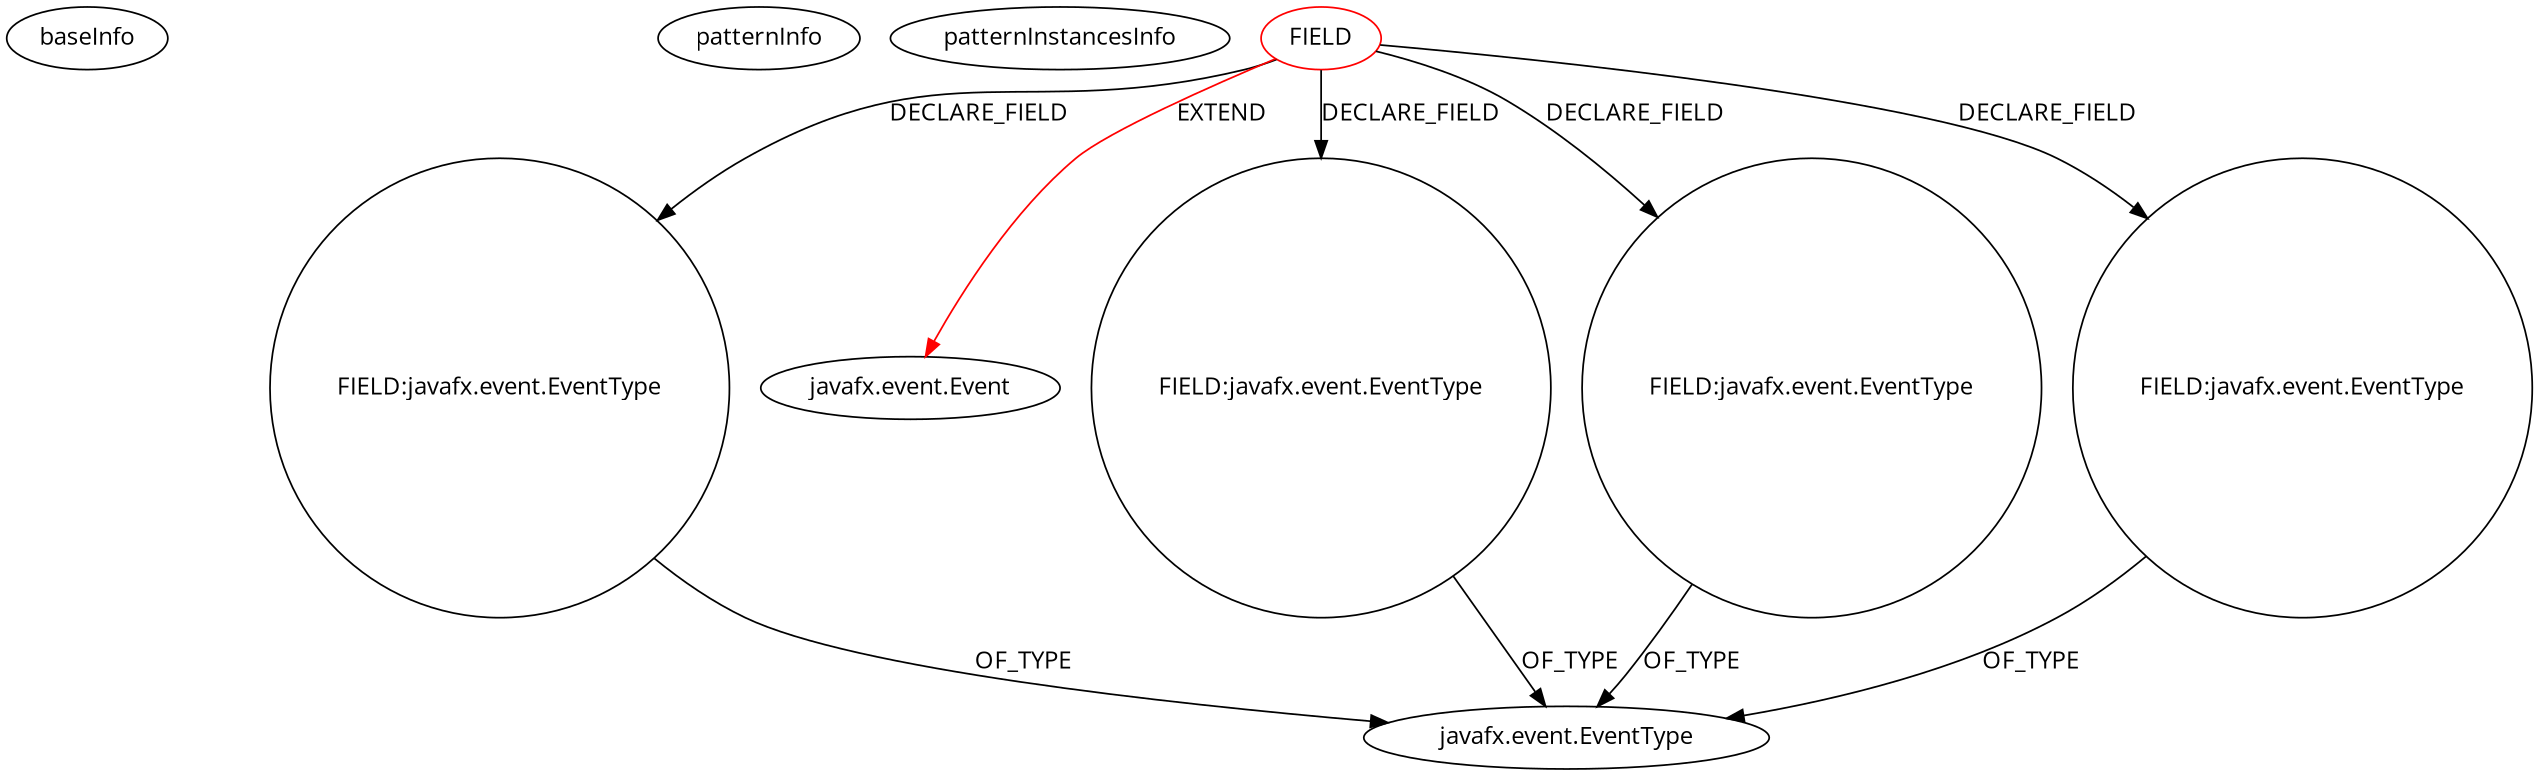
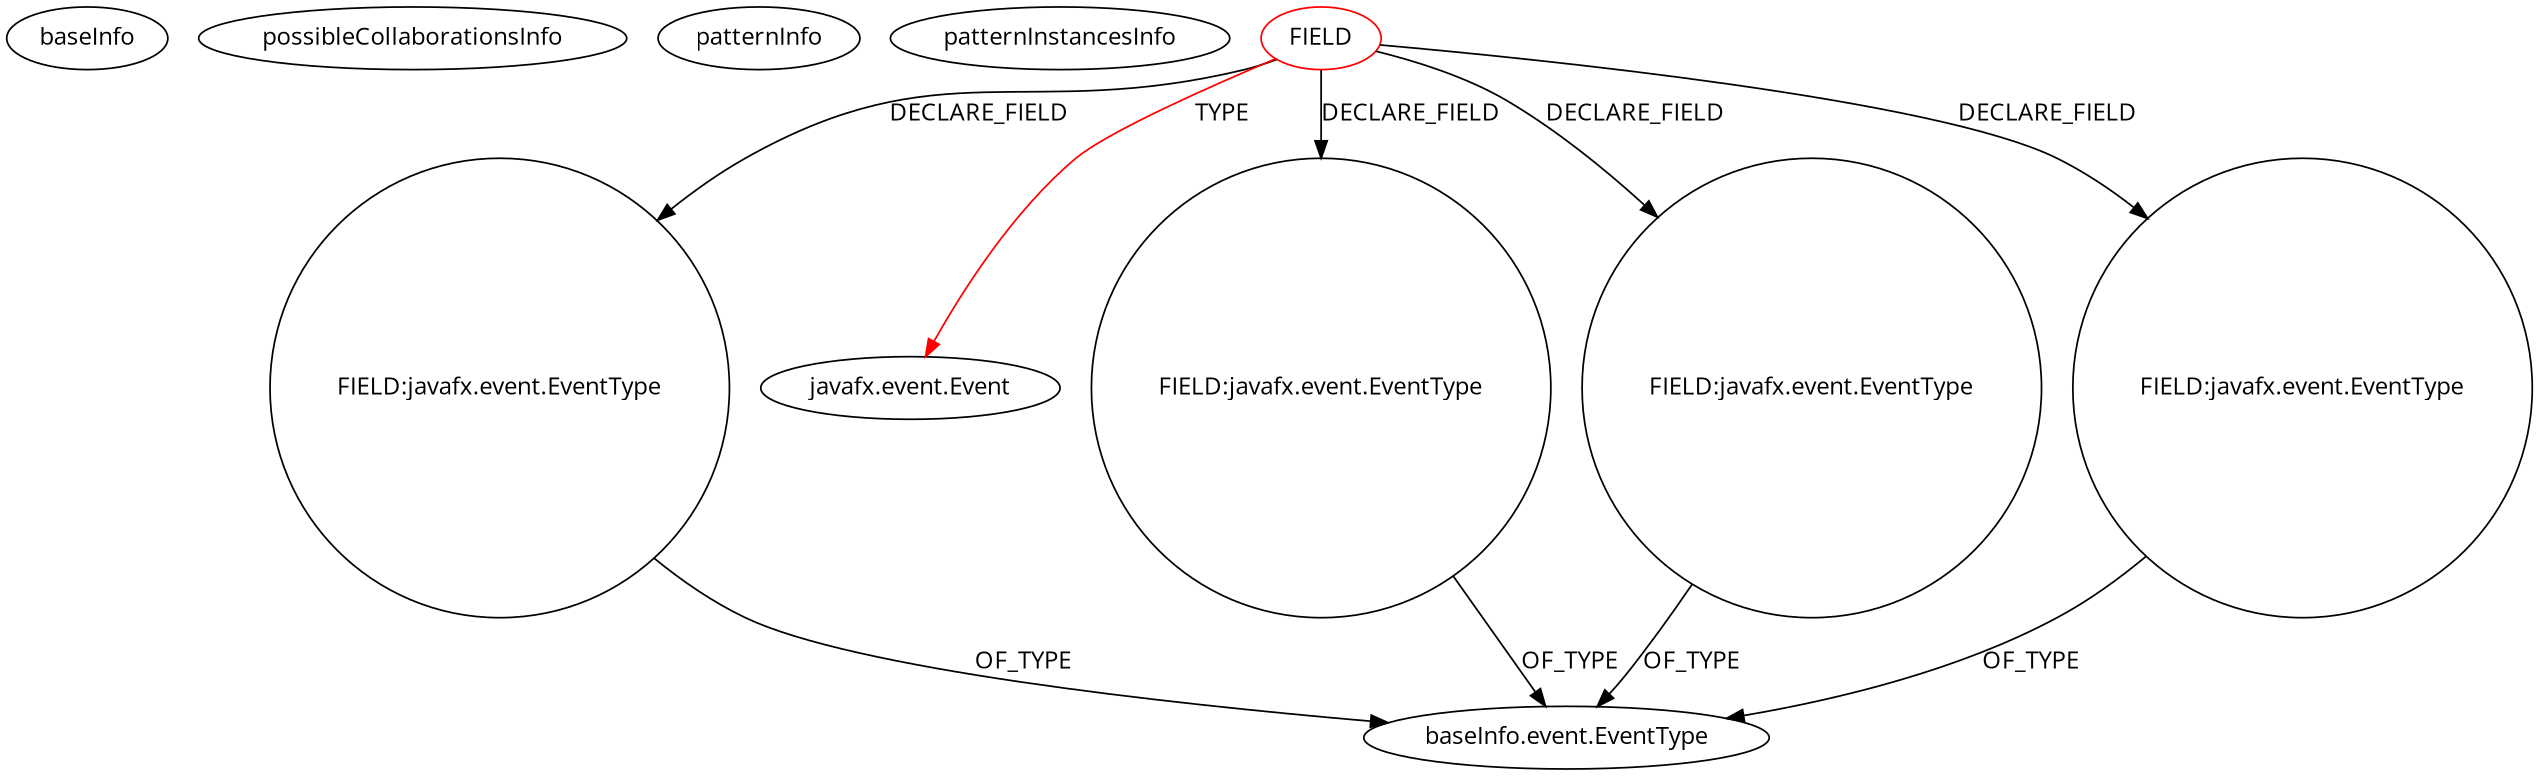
node "possibleCollaborationsInfo": added
edge "FIELD" -> "javafx.event.Event": label "EXTEND" -> "TYPE"
node "javafx.event.EventType": label "javafx.event.EventType" -> "baseInfo.event.EventType"
